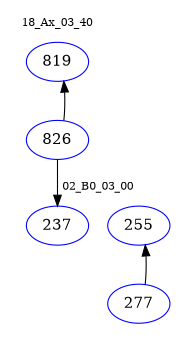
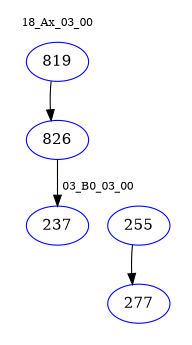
cluster "18_Ax_03_40": label "18_Ax_03_40" -> "18_Ax_03_00"
edge "826" -> "819": reversed
cluster "02_B0_03_00": label "02_B0_03_00" -> "03_B0_03_00"
edge "277" -> "255": reversed
